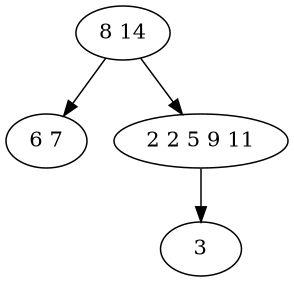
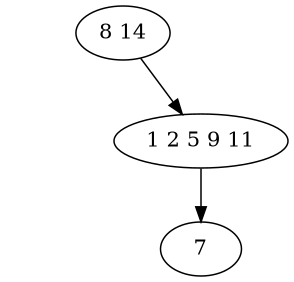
node "6 7": removed
node "2 2 5 9 11": label "2 2 5 9 11" -> "1 2 5 9 11"
node "3": label "3" -> "7"
